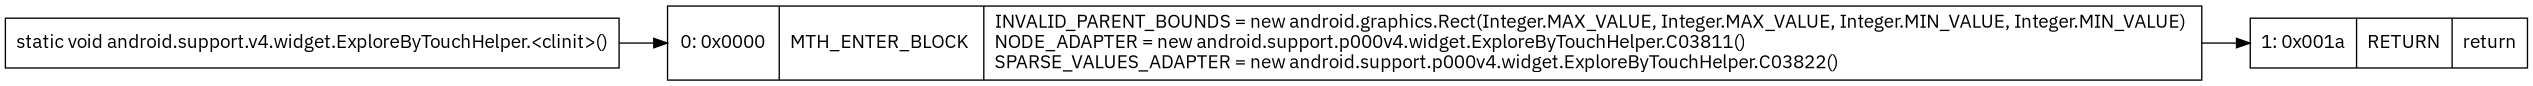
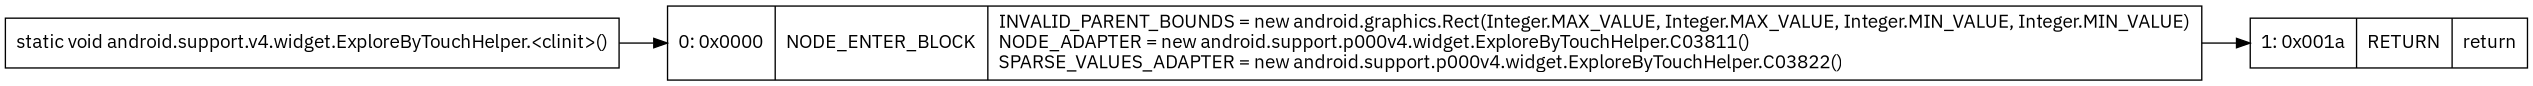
node "0: 0x0000": text "MTH_ENTER_BLOCK" -> "NODE_ENTER_BLOCK"
